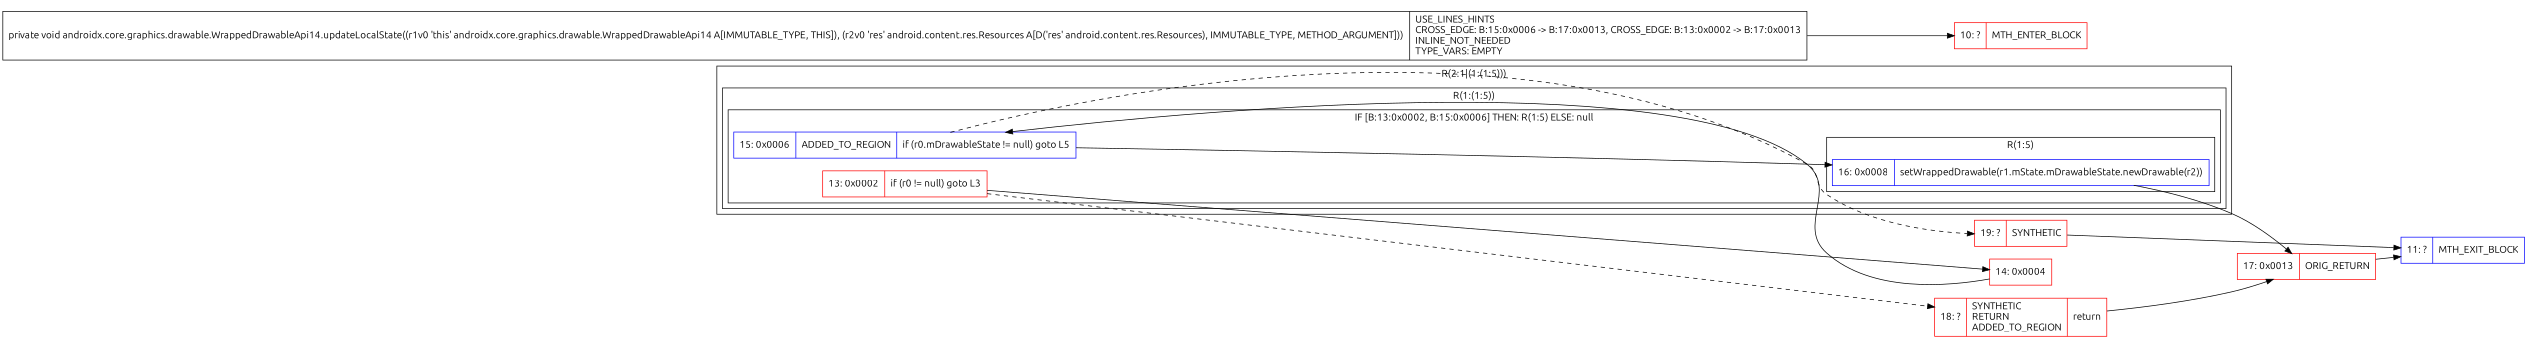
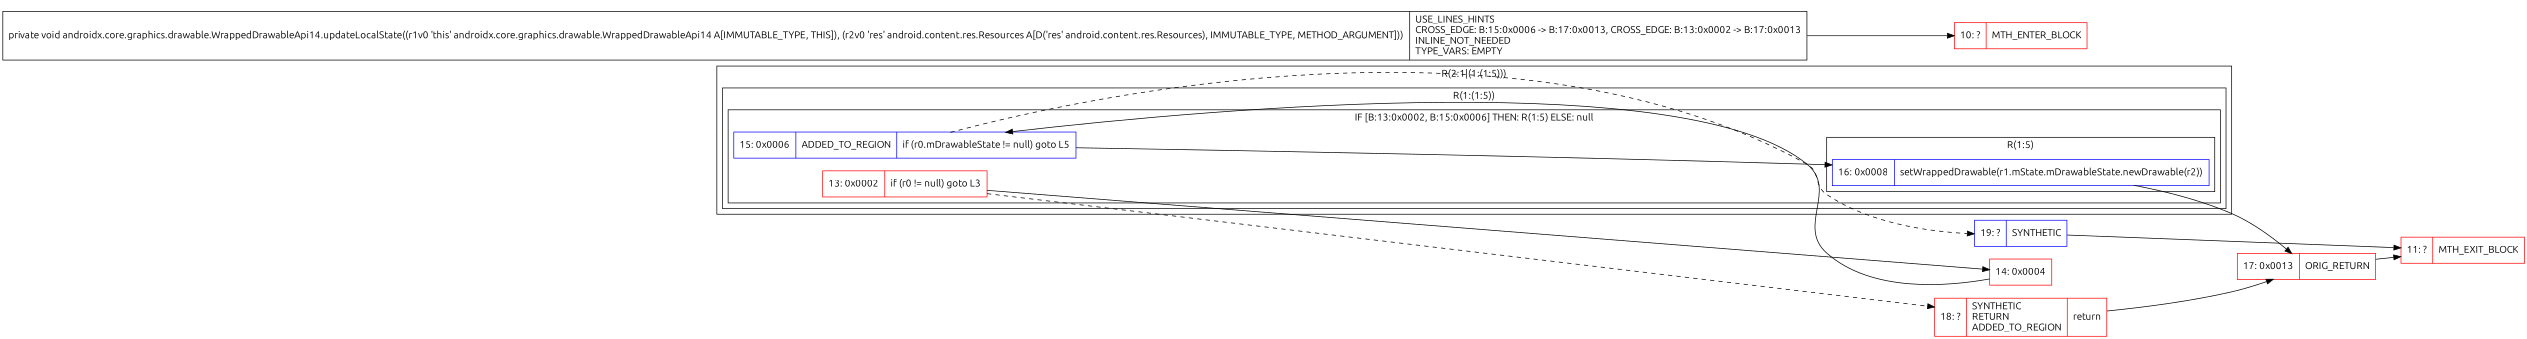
node "19: ?": color red -> blue
node "11: ?": color blue -> red
